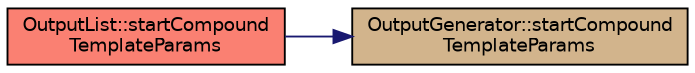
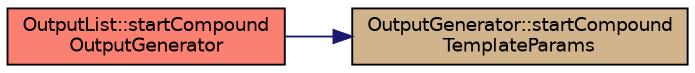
node "OutputList::startCompound TemplateParams": label "OutputList::startCompound TemplateParams" -> "OutputList::startCompound OutputGenerator"
